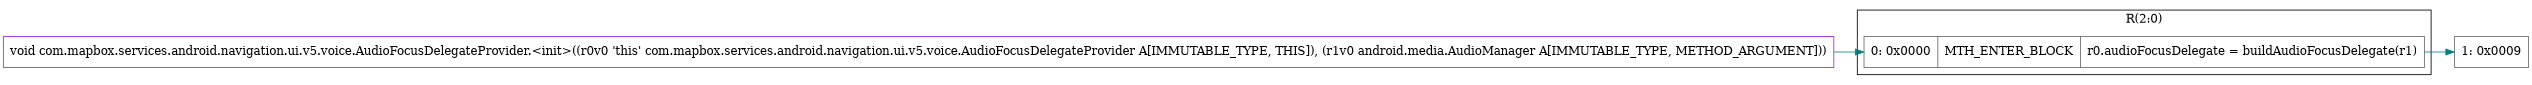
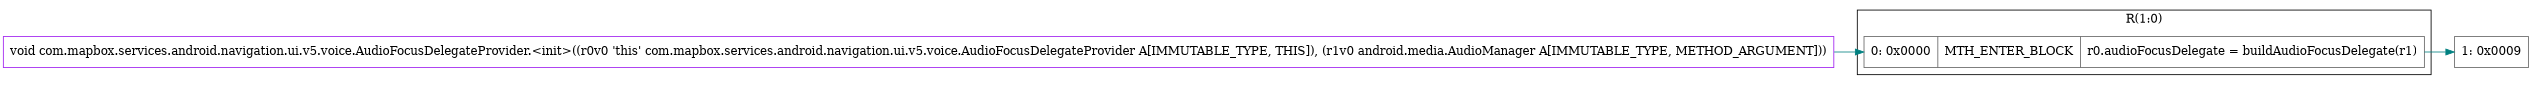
cluster "R(2:0)": label "R(2:0)" -> "R(1:0)"
